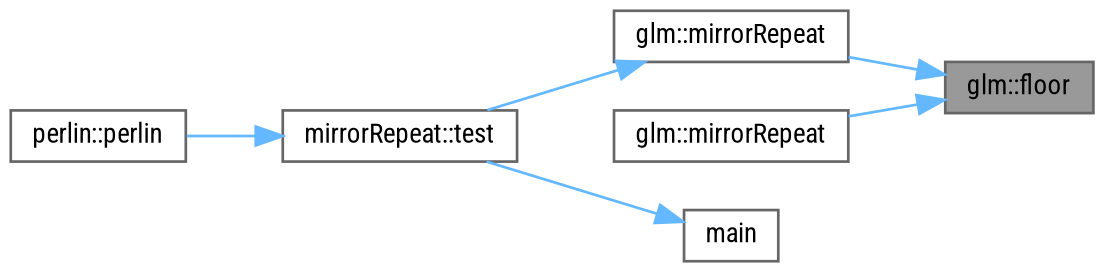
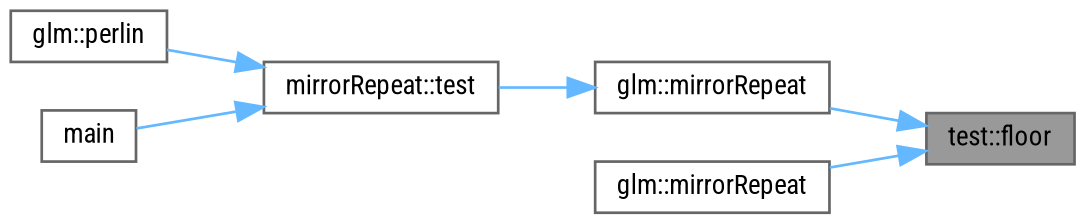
node "glm::floor": label "glm::floor" -> "test::floor"
node "perlin::perlin": label "perlin::perlin" -> "glm::perlin"
edge "mirrorRepeat::test" -> "main": reversed
